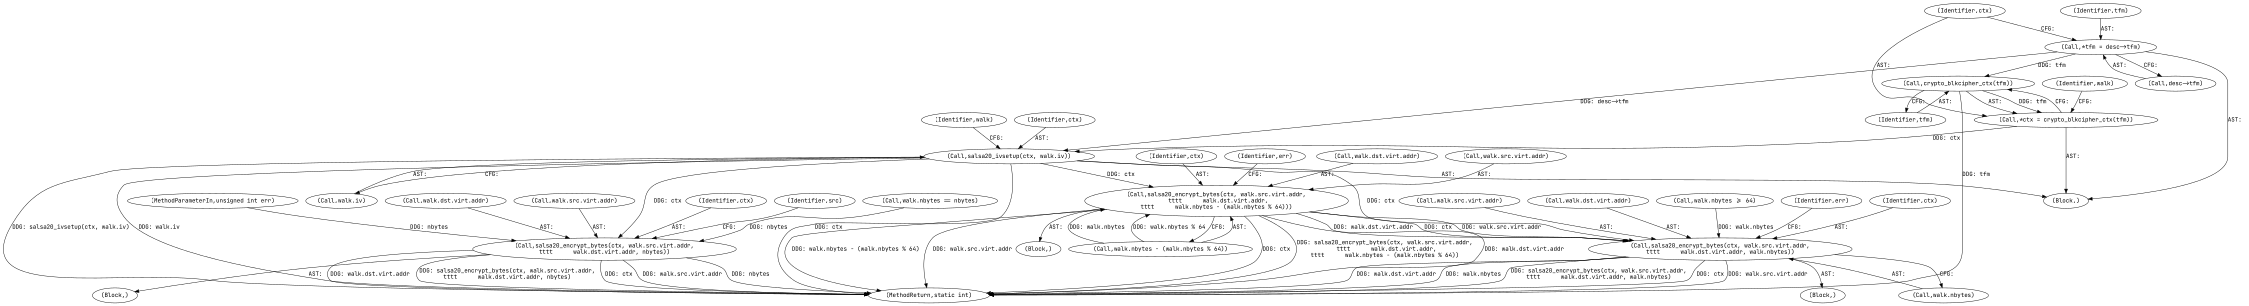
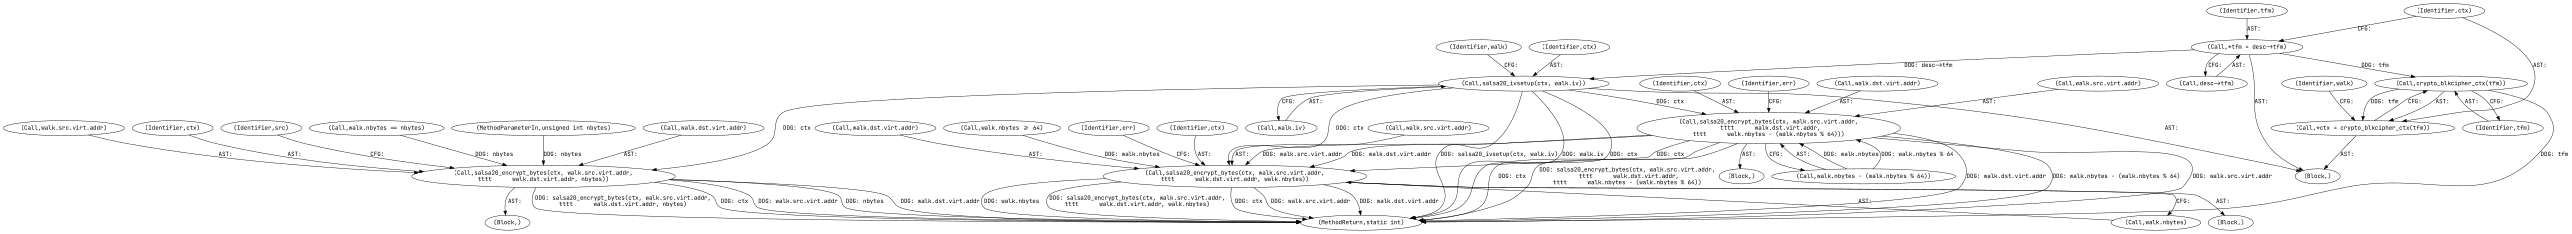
edge "(Call,*ctx = crypto_blkcipher_ctx(tfm))" -> "(Call,salsa20_ivsetup(ctx, walk.iv))": removed, label "DDG: ctx"
node "(MethodParameterIn,unsigned int err)": label "(MethodParameterIn,unsigned int err)" -> "(MethodParameterIn,unsigned int nbytes)"
